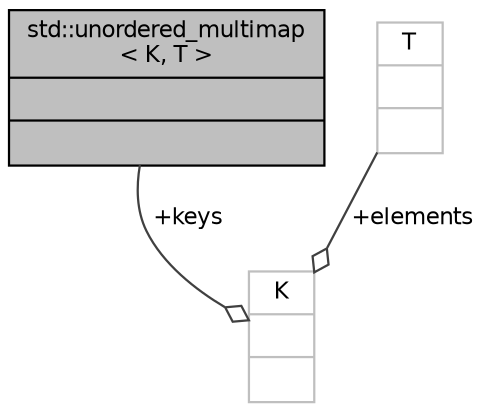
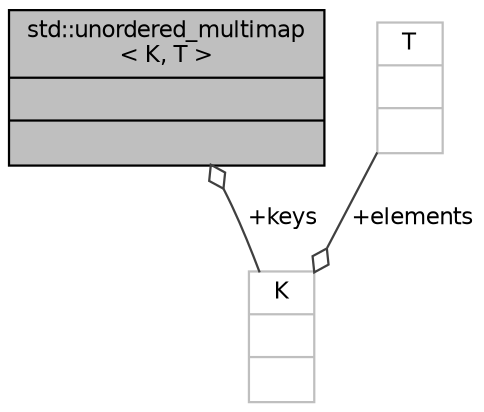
edge "std::unordered_multimap" -> "K": reversed
